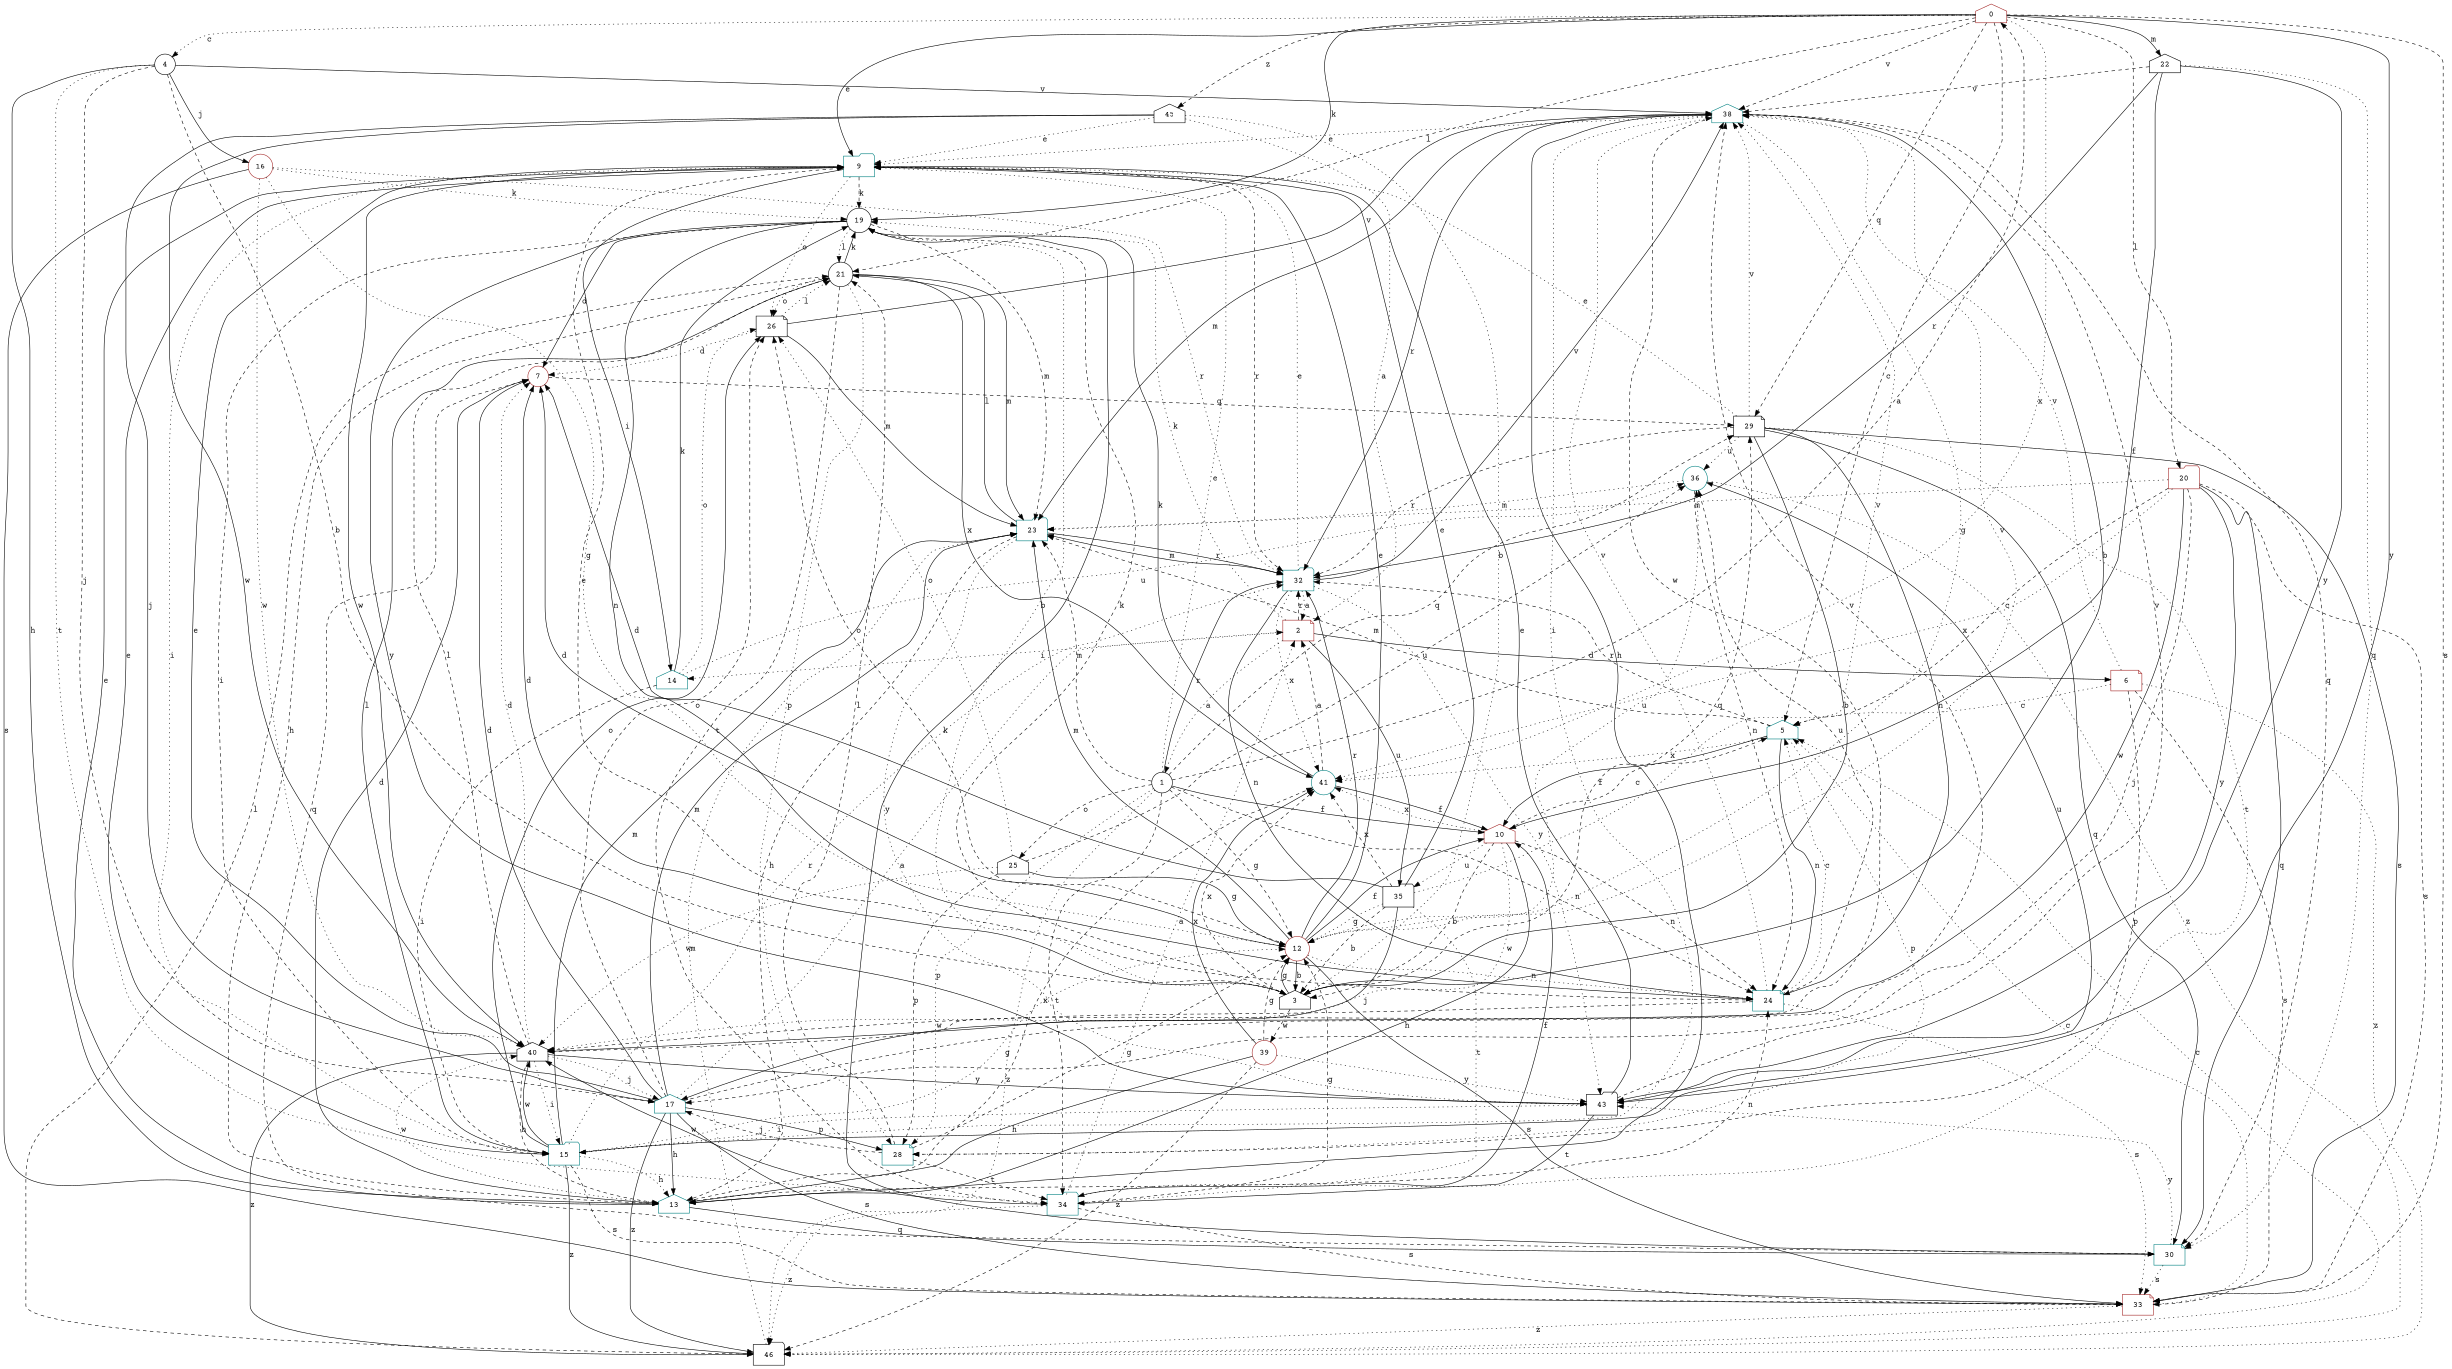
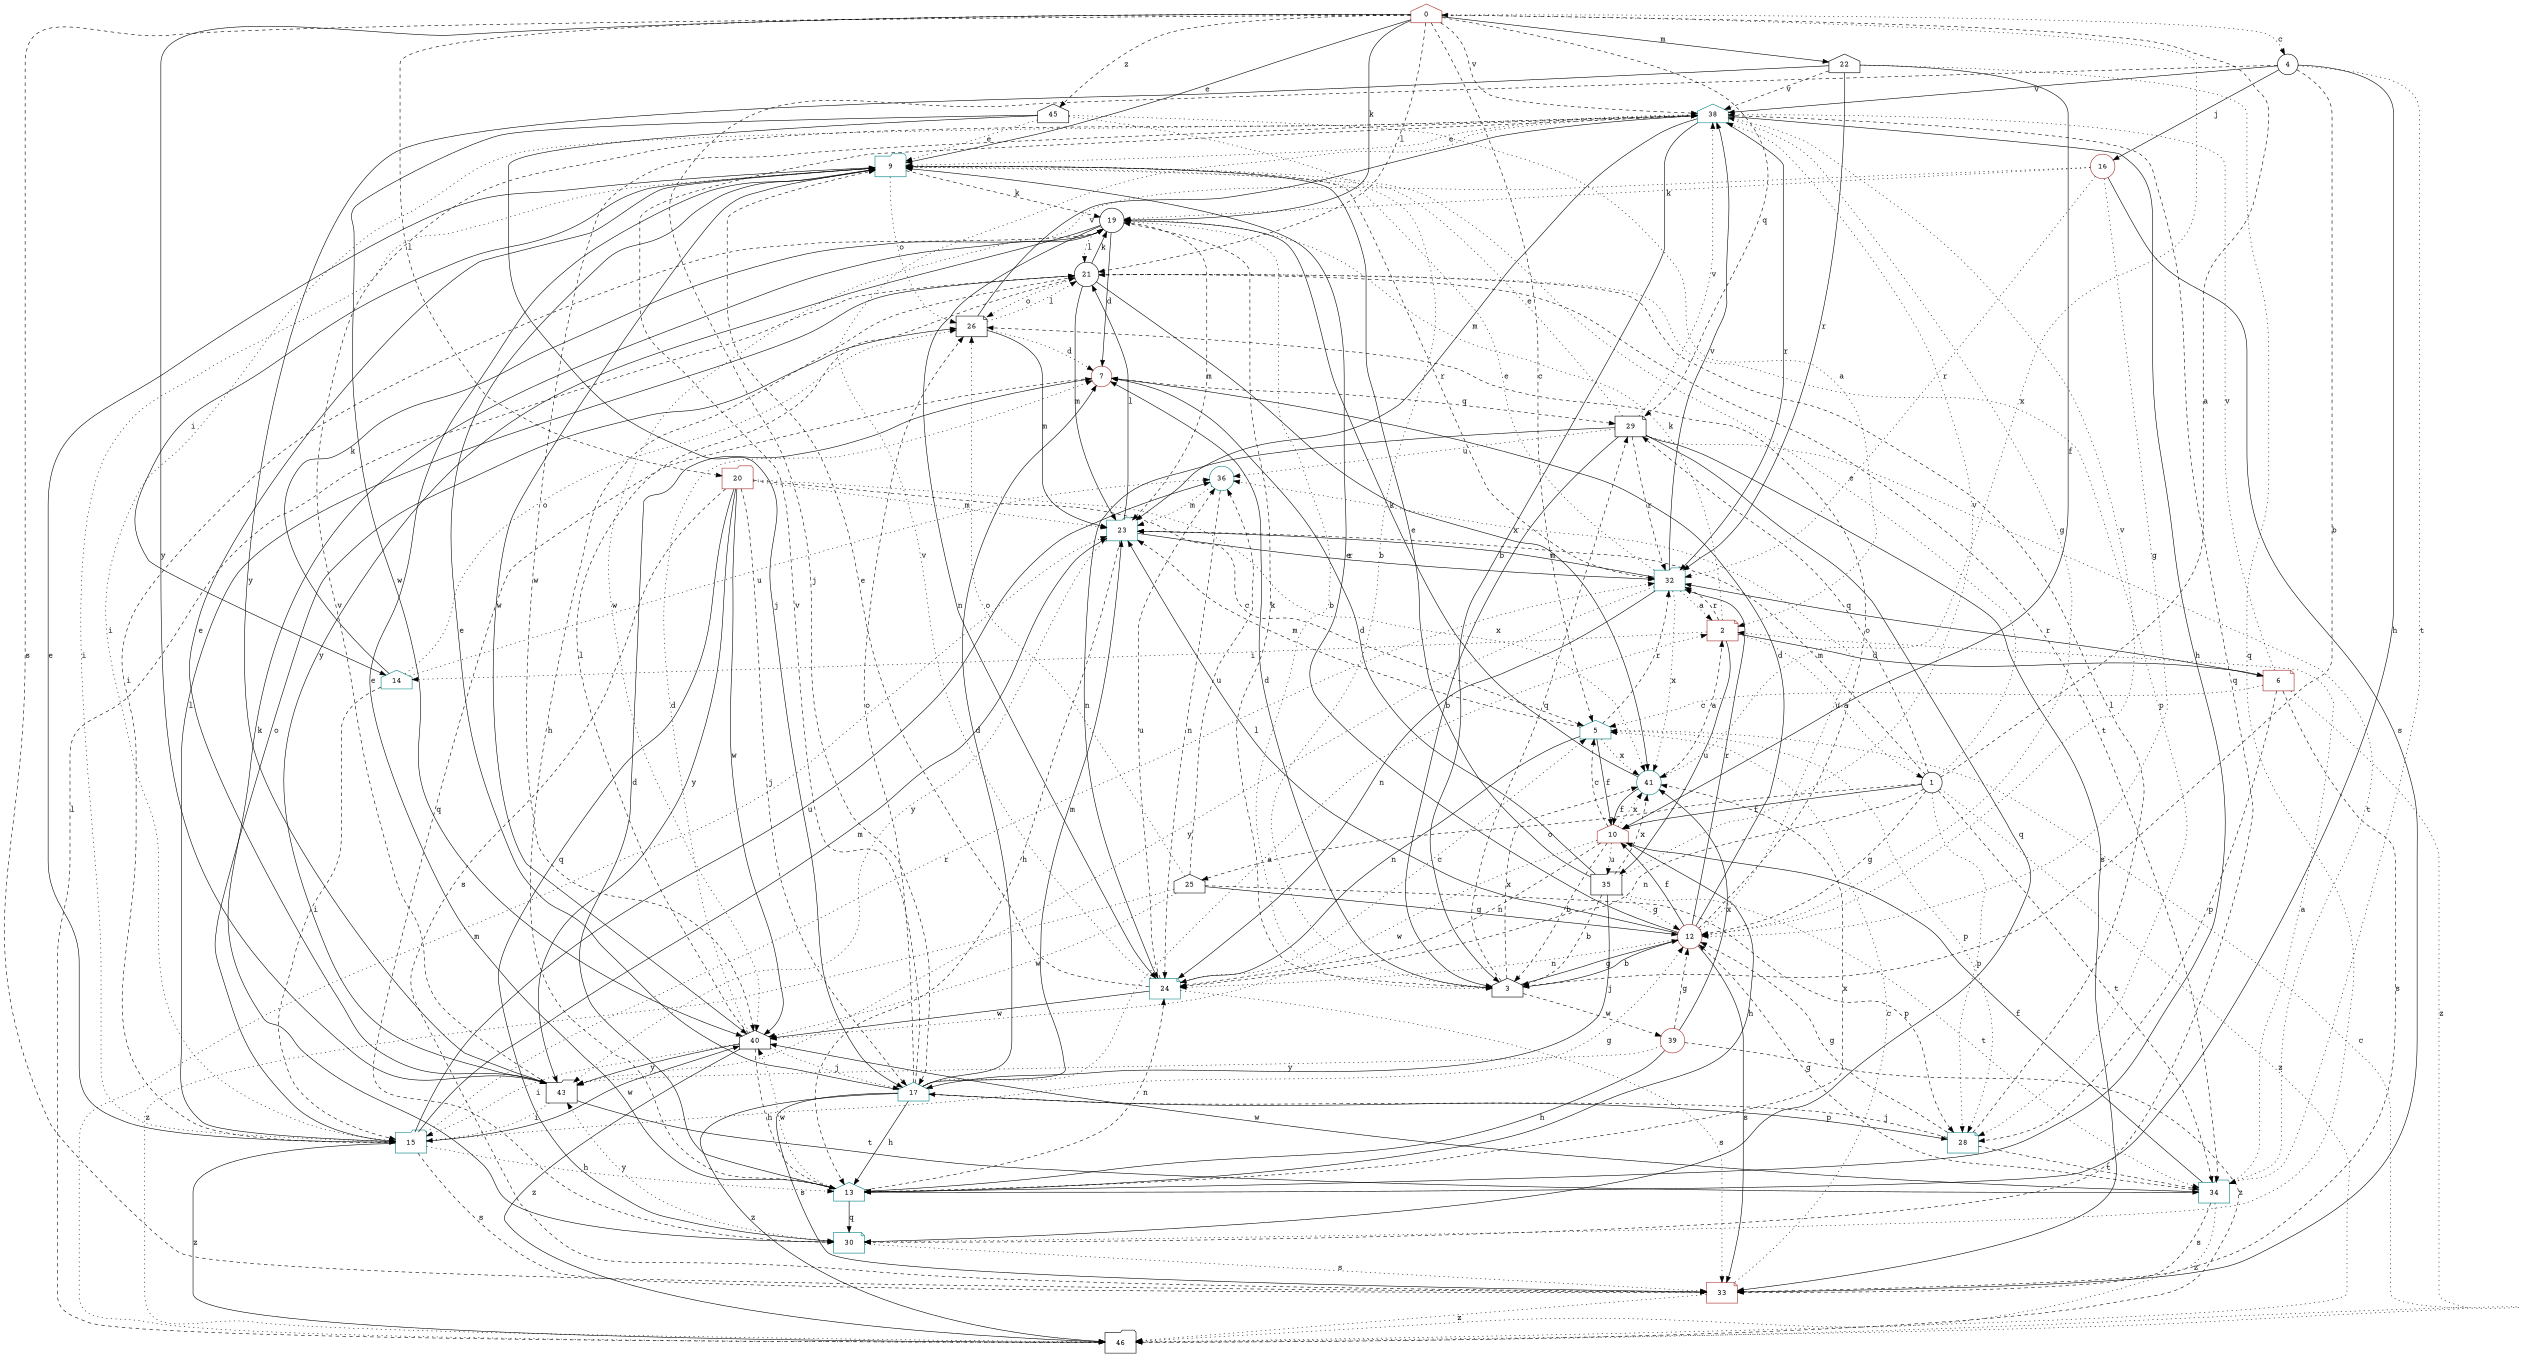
edge "1" -> "32": now "6" -> "32"
edge "12" -> "23": label "m" -> "l"
edge "24" -> "40": style dashed -> solid
edge "36" -> "46": now "25" -> "46"
